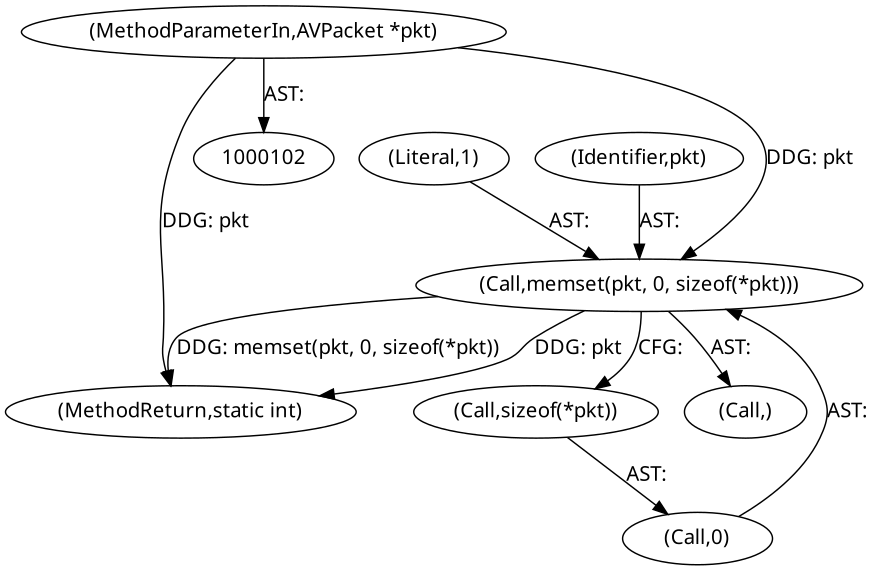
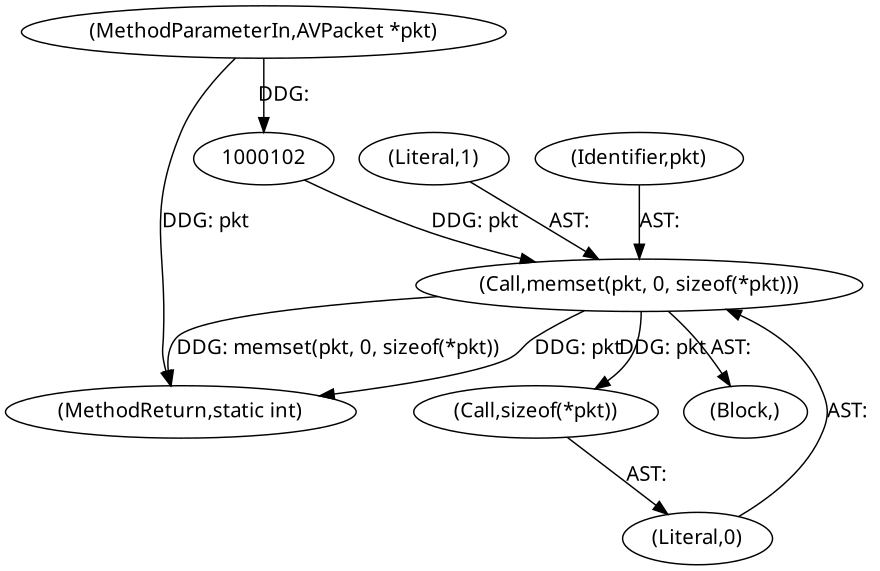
edge "(MethodParameterIn,AVPacket *pkt)" -> "(Call,memset(pkt, 0, sizeof(*pkt)))": now "1000102" -> "(Call,memset(pkt, 0, sizeof(*pkt)))"
edge "(MethodParameterIn,AVPacket *pkt)" -> "1000102": label "AST: " -> "DDG: "
edge "(Call,memset(pkt, 0, sizeof(*pkt)))" -> "(Call,sizeof(*pkt))": label "CFG: " -> "DDG: pkt"
node "(Call,)": label "(Call,)" -> "(Block,)"
node "(Call,0)": label "(Call,0)" -> "(Literal,0)"
